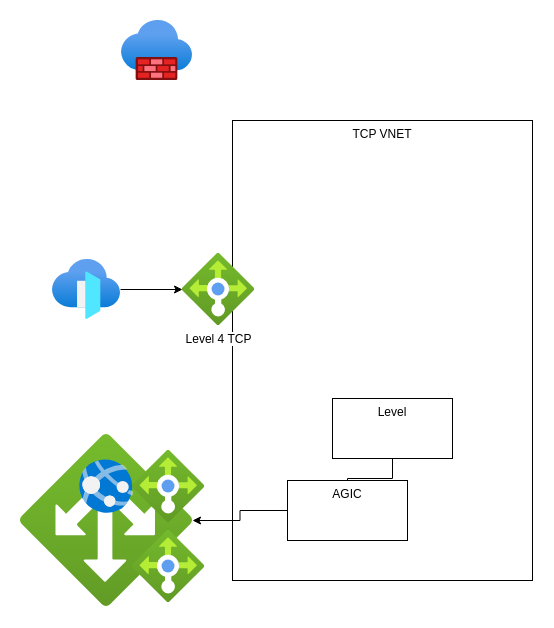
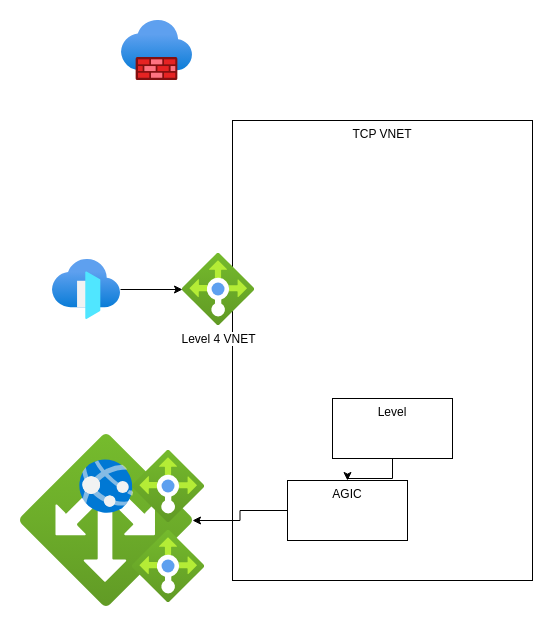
node "Level 4 TCP": label "Level 4 TCP" -> "Level 4 VNET"
edge "Level" -- "AGIC": arrowhead none -> classic
